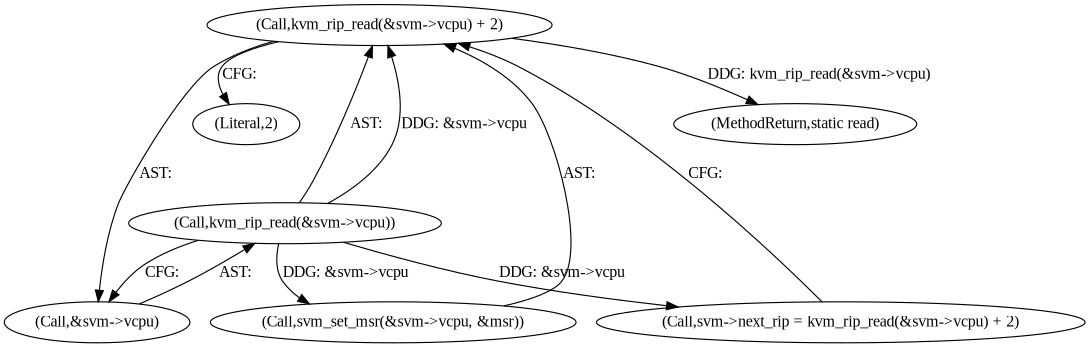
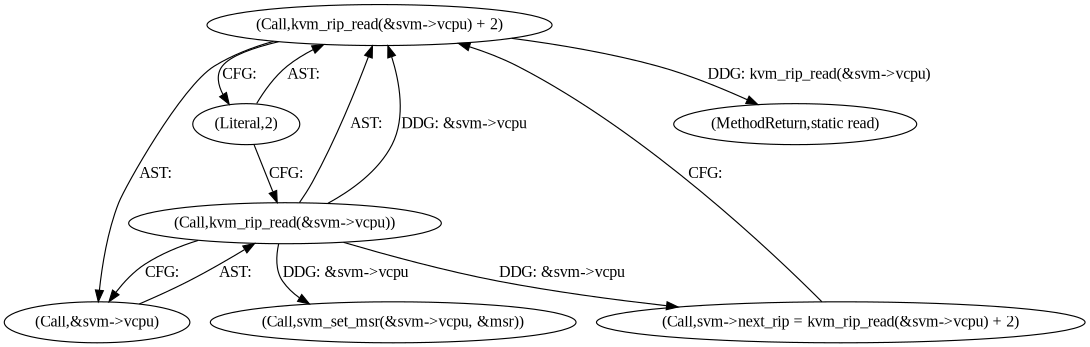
edge "(Literal,2)" -> "(Call,kvm_rip_read(&svm->vcpu))": added, label "CFG:"
edge "(Call,svm_set_msr(&svm->vcpu, &msr))" -> "(Call,kvm_rip_read(&svm->vcpu) + 2)": now "(Literal,2)" -> "(Call,kvm_rip_read(&svm->vcpu) + 2)"
